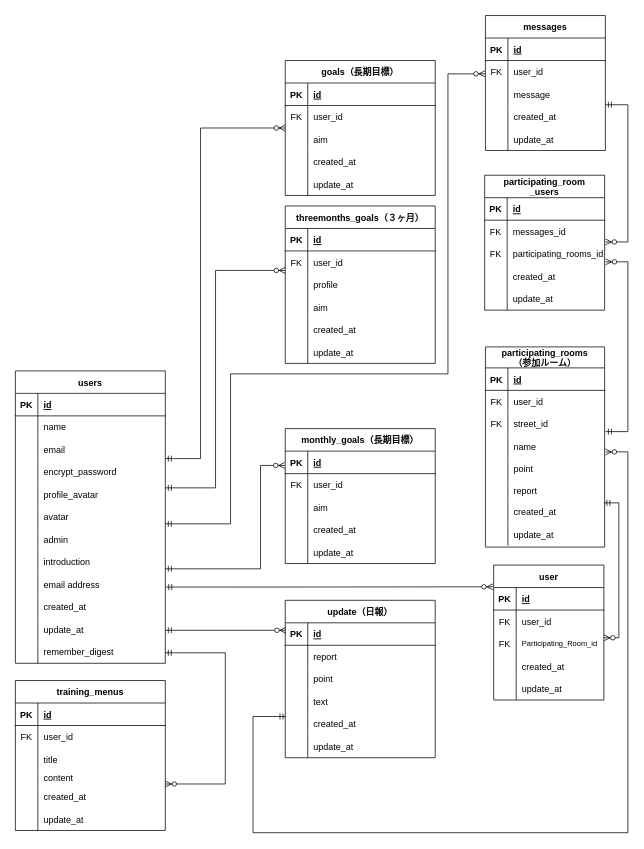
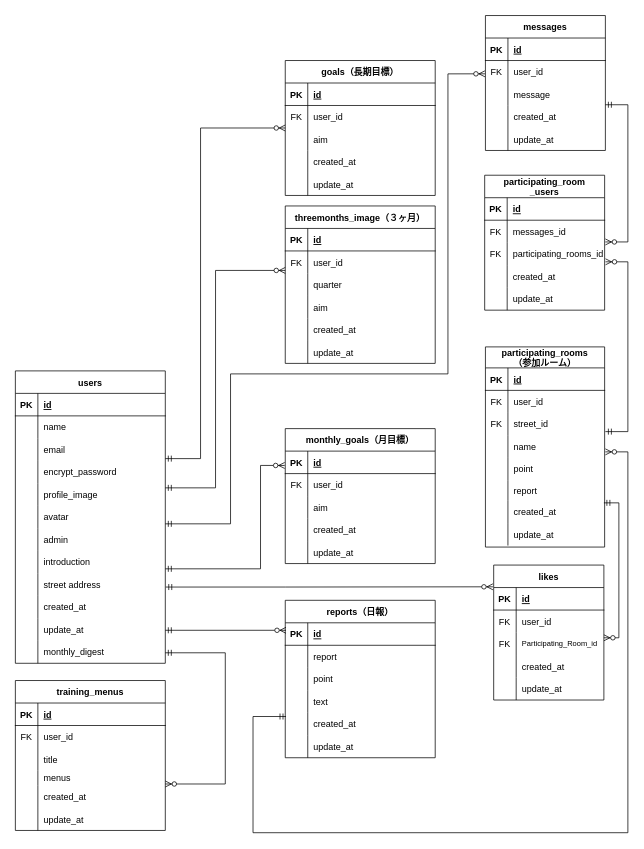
node "threemonths_goals（３ヶ月）": label "threemonths_goals（３ヶ月）" -> "threemonths_image（３ヶ月）"
node "profile": label "profile" -> "quarter"
node "monthly_goals（長期目標）": label "monthly_goals（長期目標）" -> "monthly_goals（月目標）"
node "profile_avatar": label "profile_avatar" -> "profile_image"
node "user": label "user" -> "likes"
node "email address": label "email address" -> "street address"
node "update（日報）": label "update（日報）" -> "reports（日報）"
node "remember_digest": label "remember_digest" -> "monthly_digest"
node "content": label "content" -> "menus"
